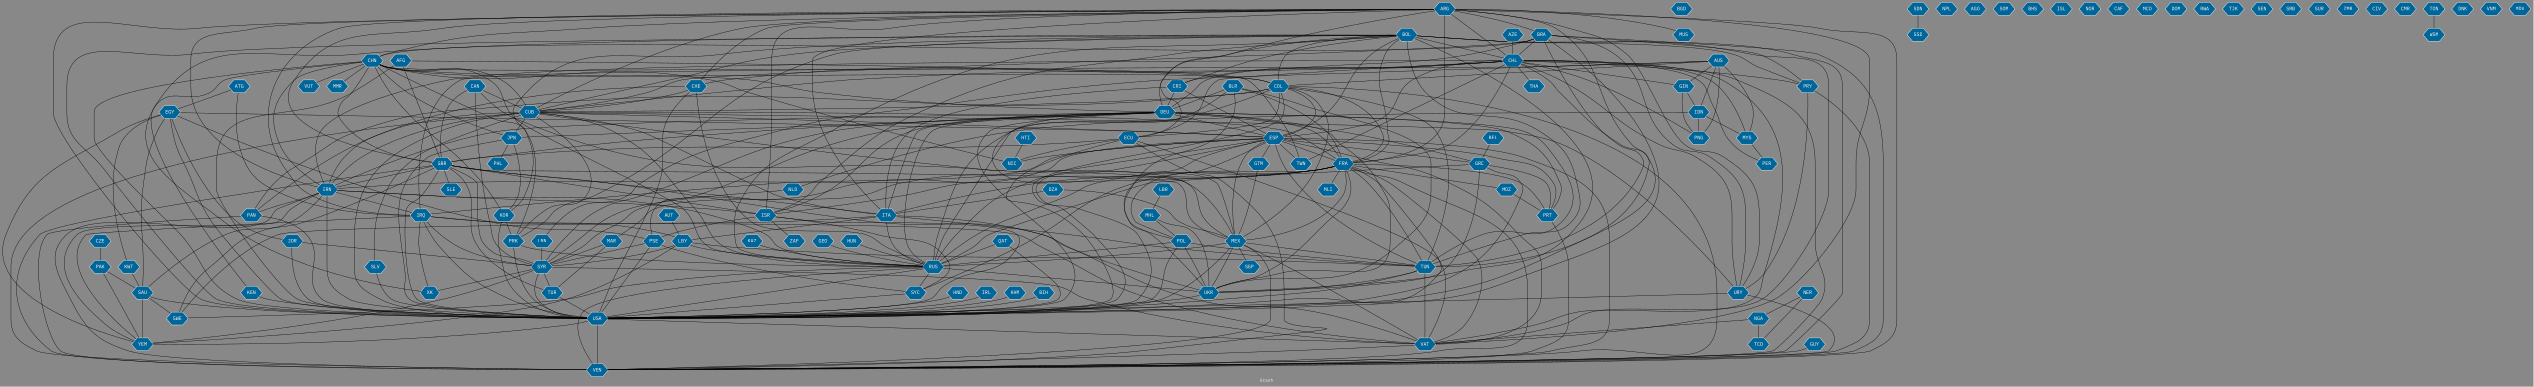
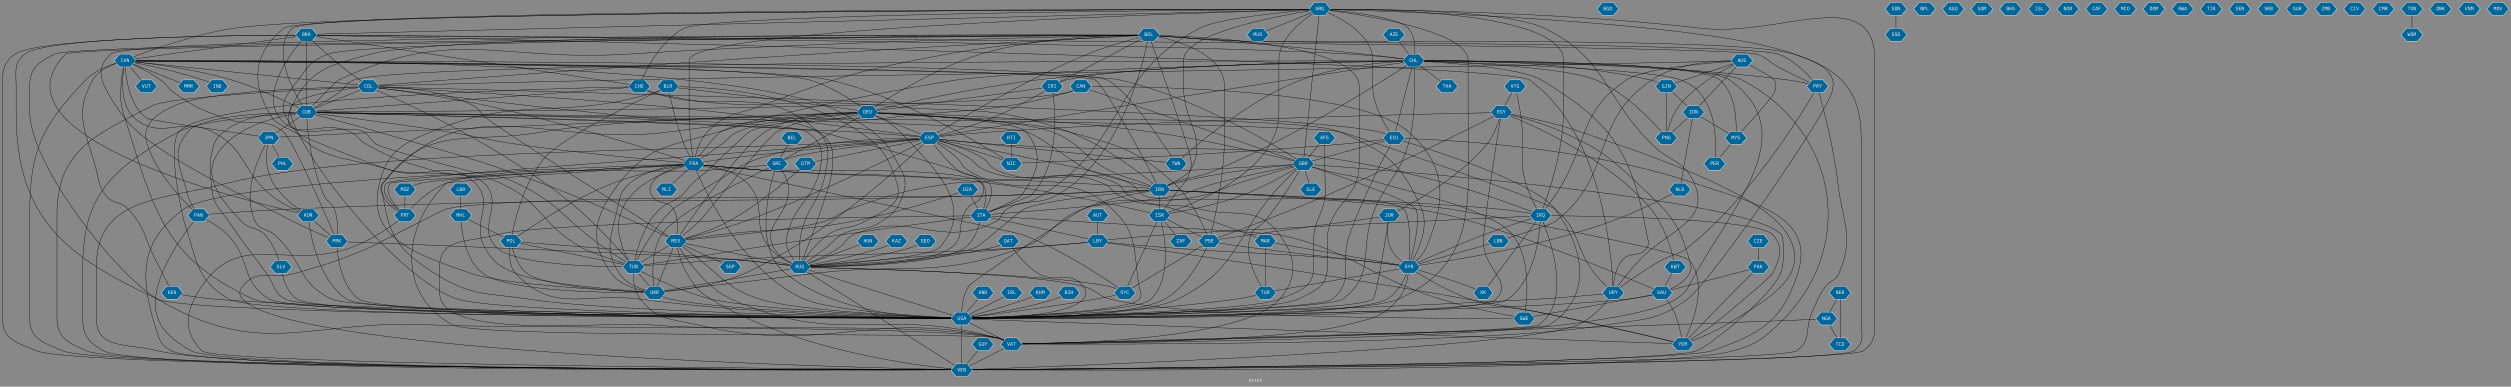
edge "BOL" -- "XK": now "BOL" -- "PSE"
edge "AFG" -- "COL": now "BRA" -- "COL"
node "IND": added
edge "DEU" -- "ISR": removed
edge "JOR" -- "PSE": added
edge "CHN" -- "VEN": added
